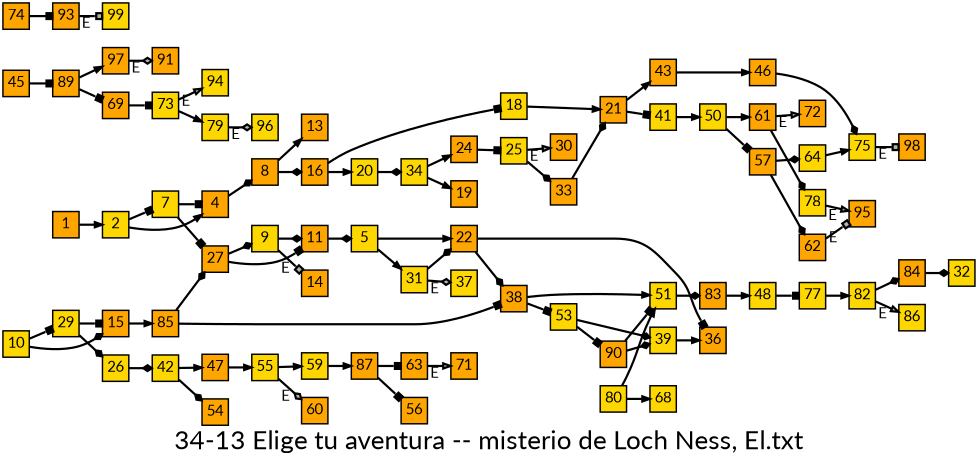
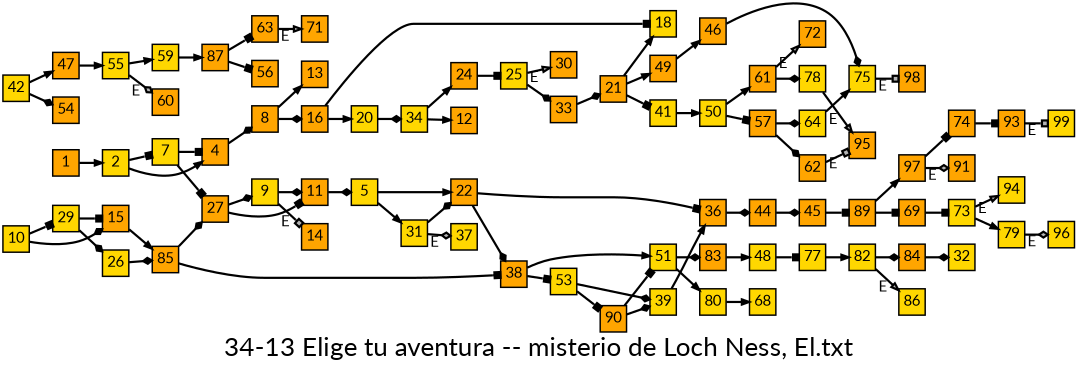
node "43": label "43" -> "49"
edge "18" -> "21": reversed
edge "97" -> "74": added
node "19": label "19" -> "12"
node "44": added
edge "80" -> "51": reversed
edge "26" -> "42": now "26" -> "85"
